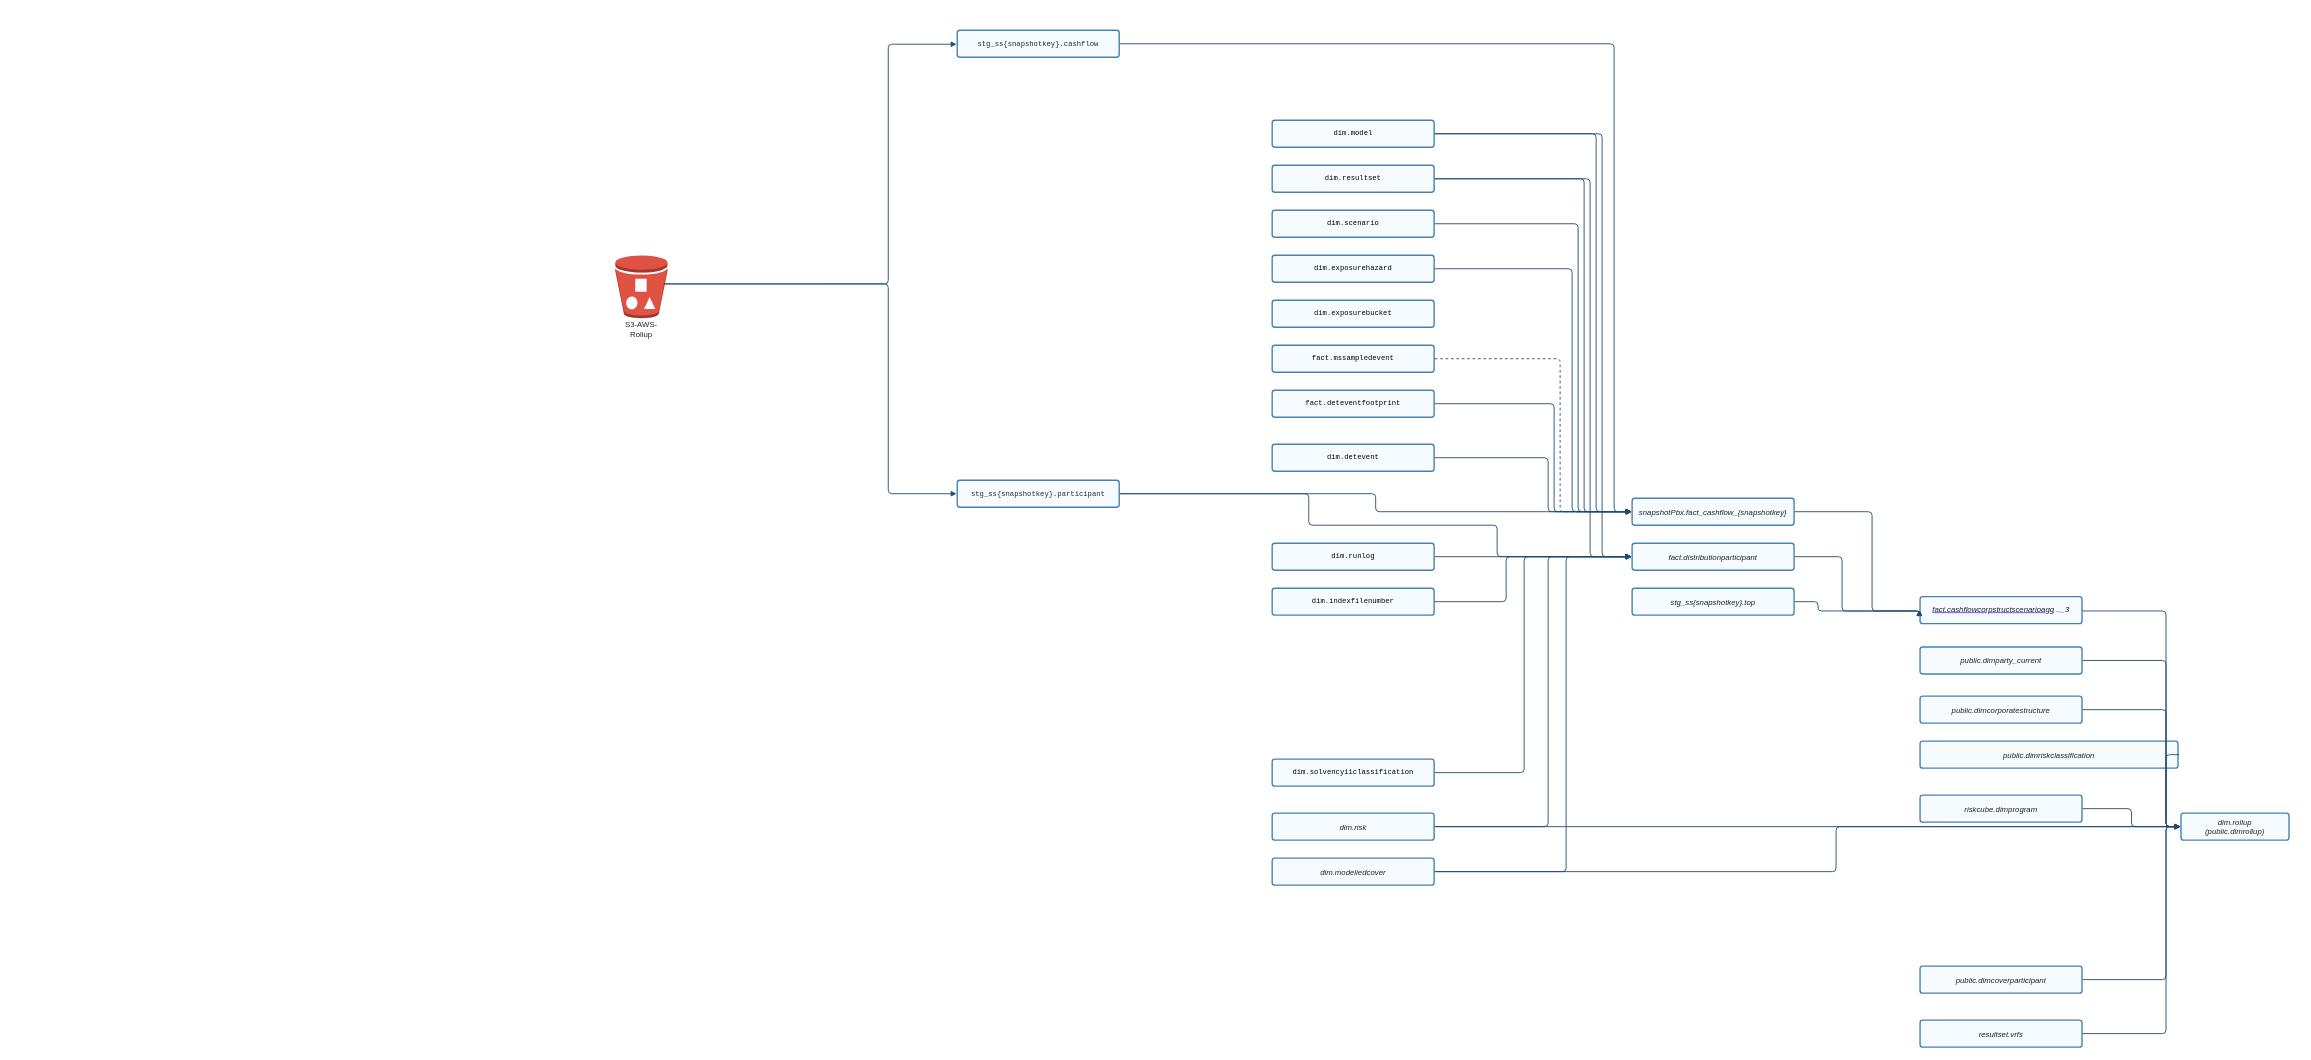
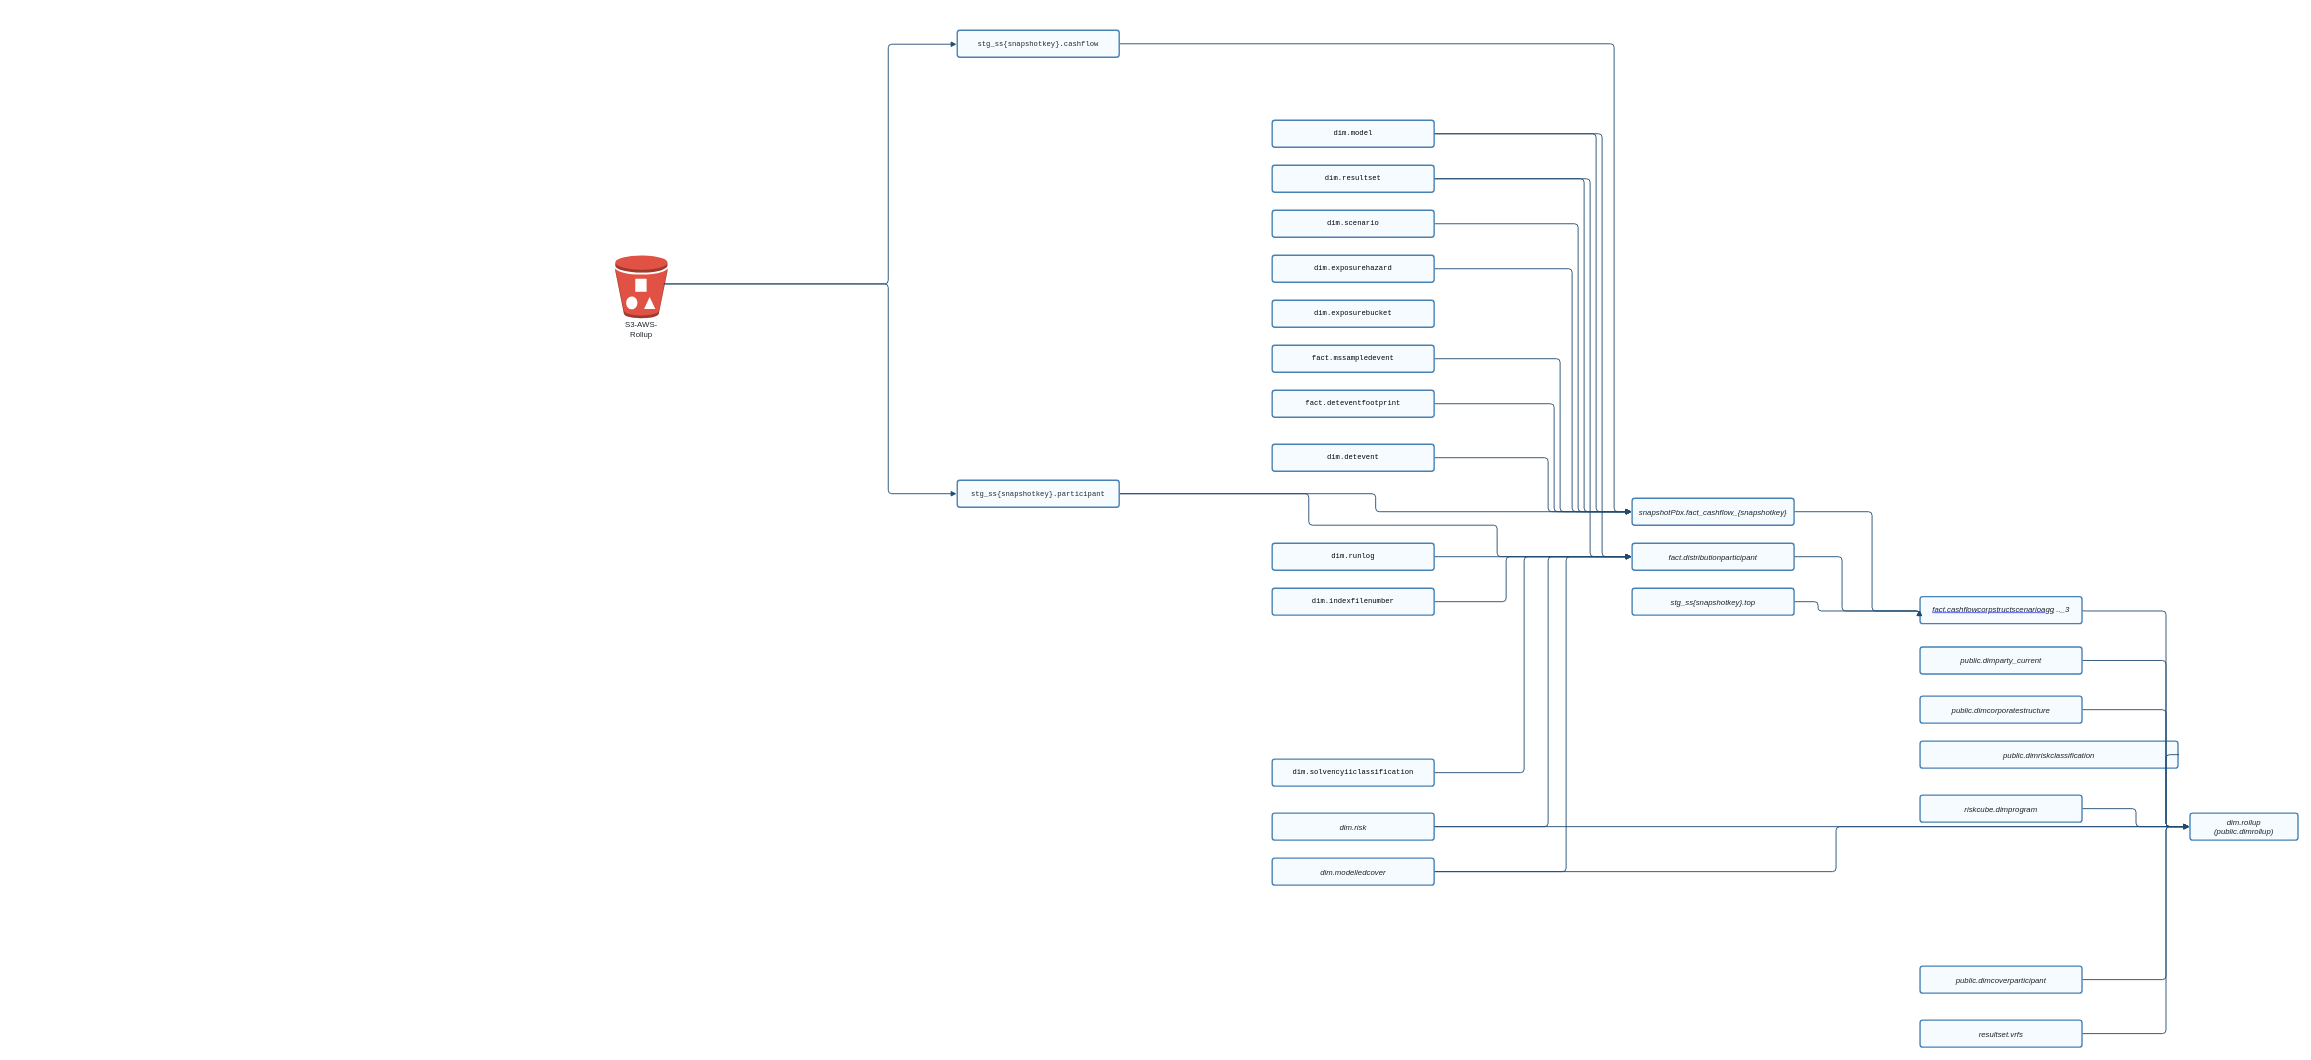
edge "fact.mssampledevent" -> "snapshotPbx.fact_cashflow_{snapshotkey}": style dashed -> solid
node "dim.rollup (public.dimrollup)": moved (2235, 827) -> (2244, 827)
